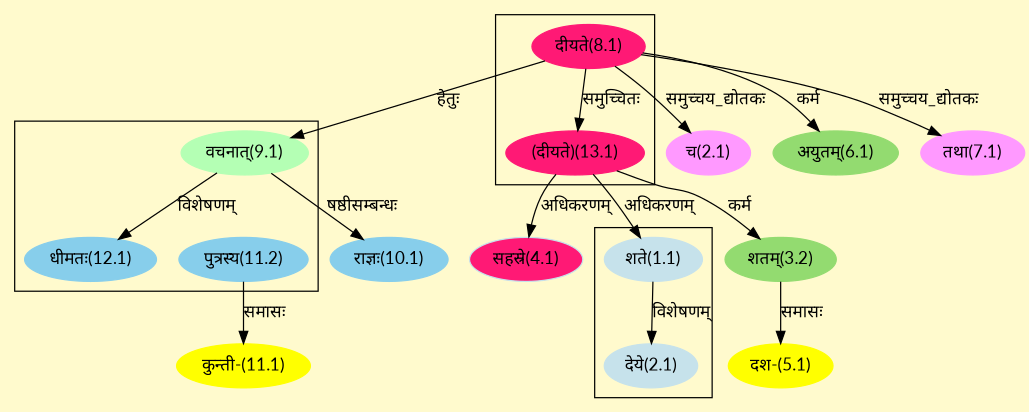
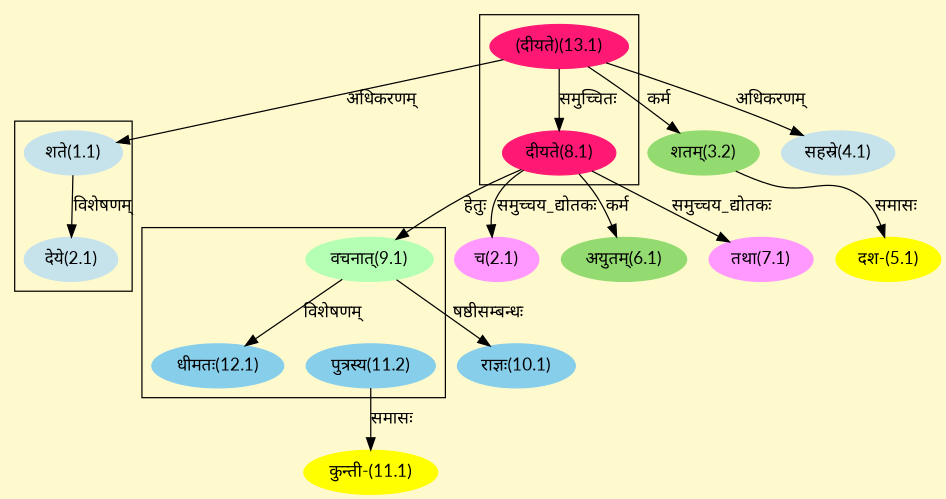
edge "दीयते(8.1)" -> "(दीयते)(13.1)": reversed
node "सहस्रे(4.1)": fillcolor #ff1975 -> #c6e2eb
